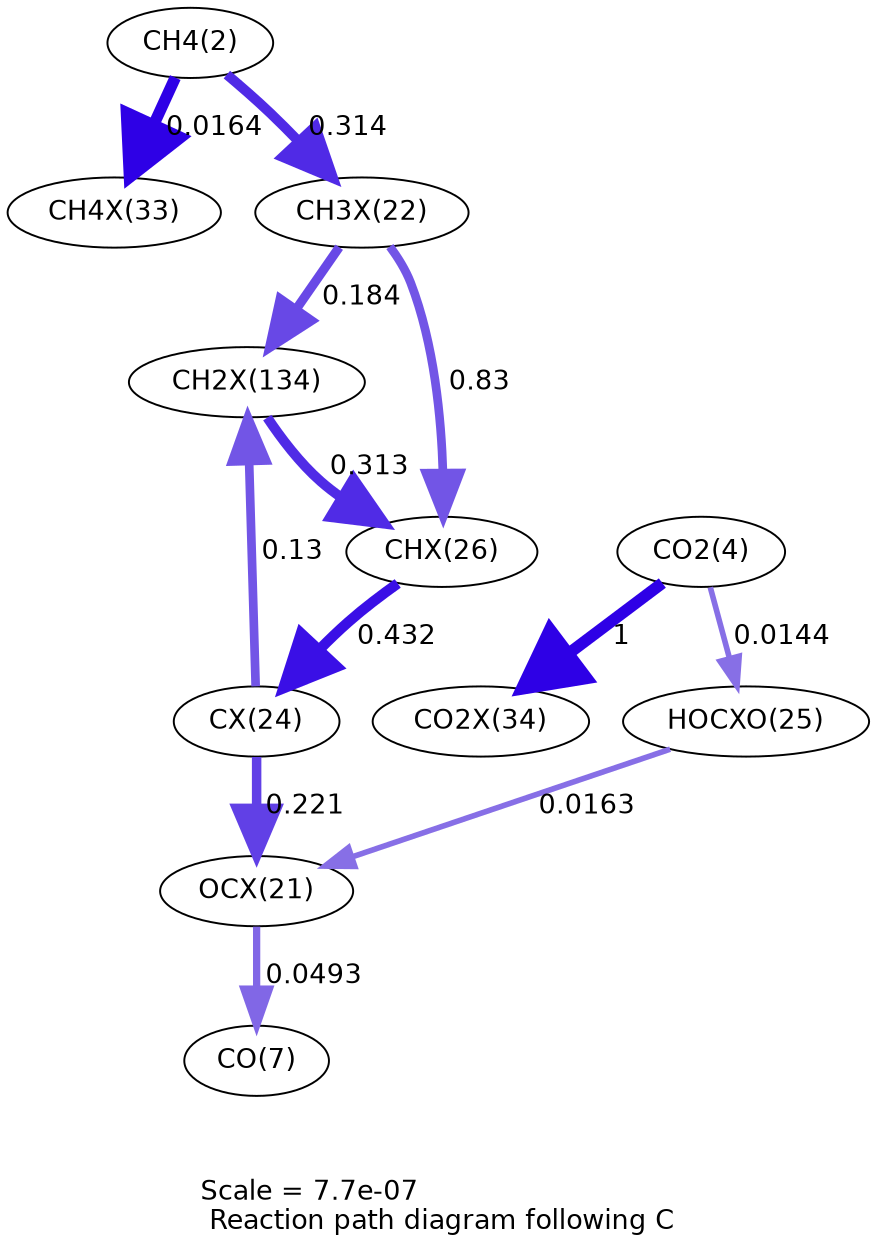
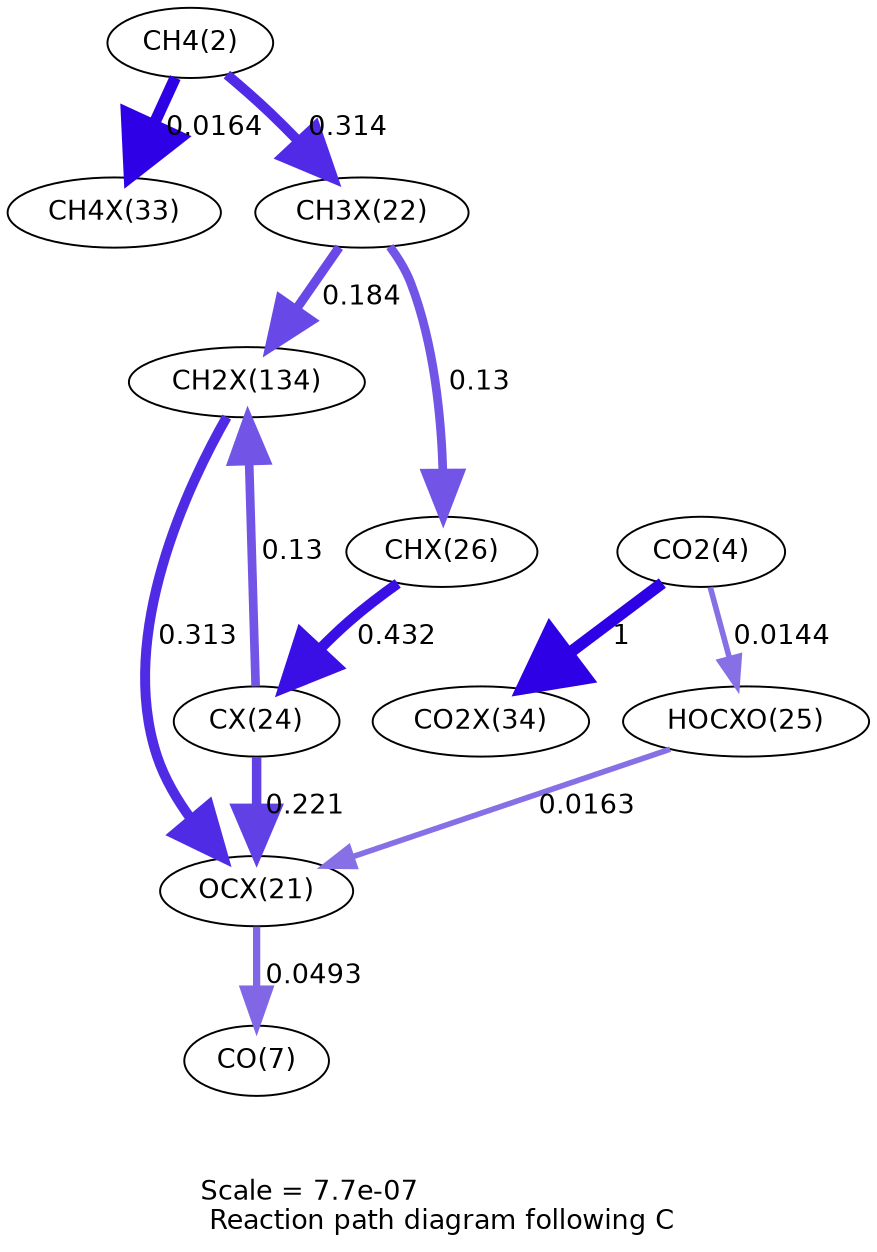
edge "CH3X(22)" -> "CHX(26)": label " 0.83" -> " 0.13"
edge "CH2X(134)" -> "CHX(26)": now "CH2X(134)" -> "OCX(21)"
